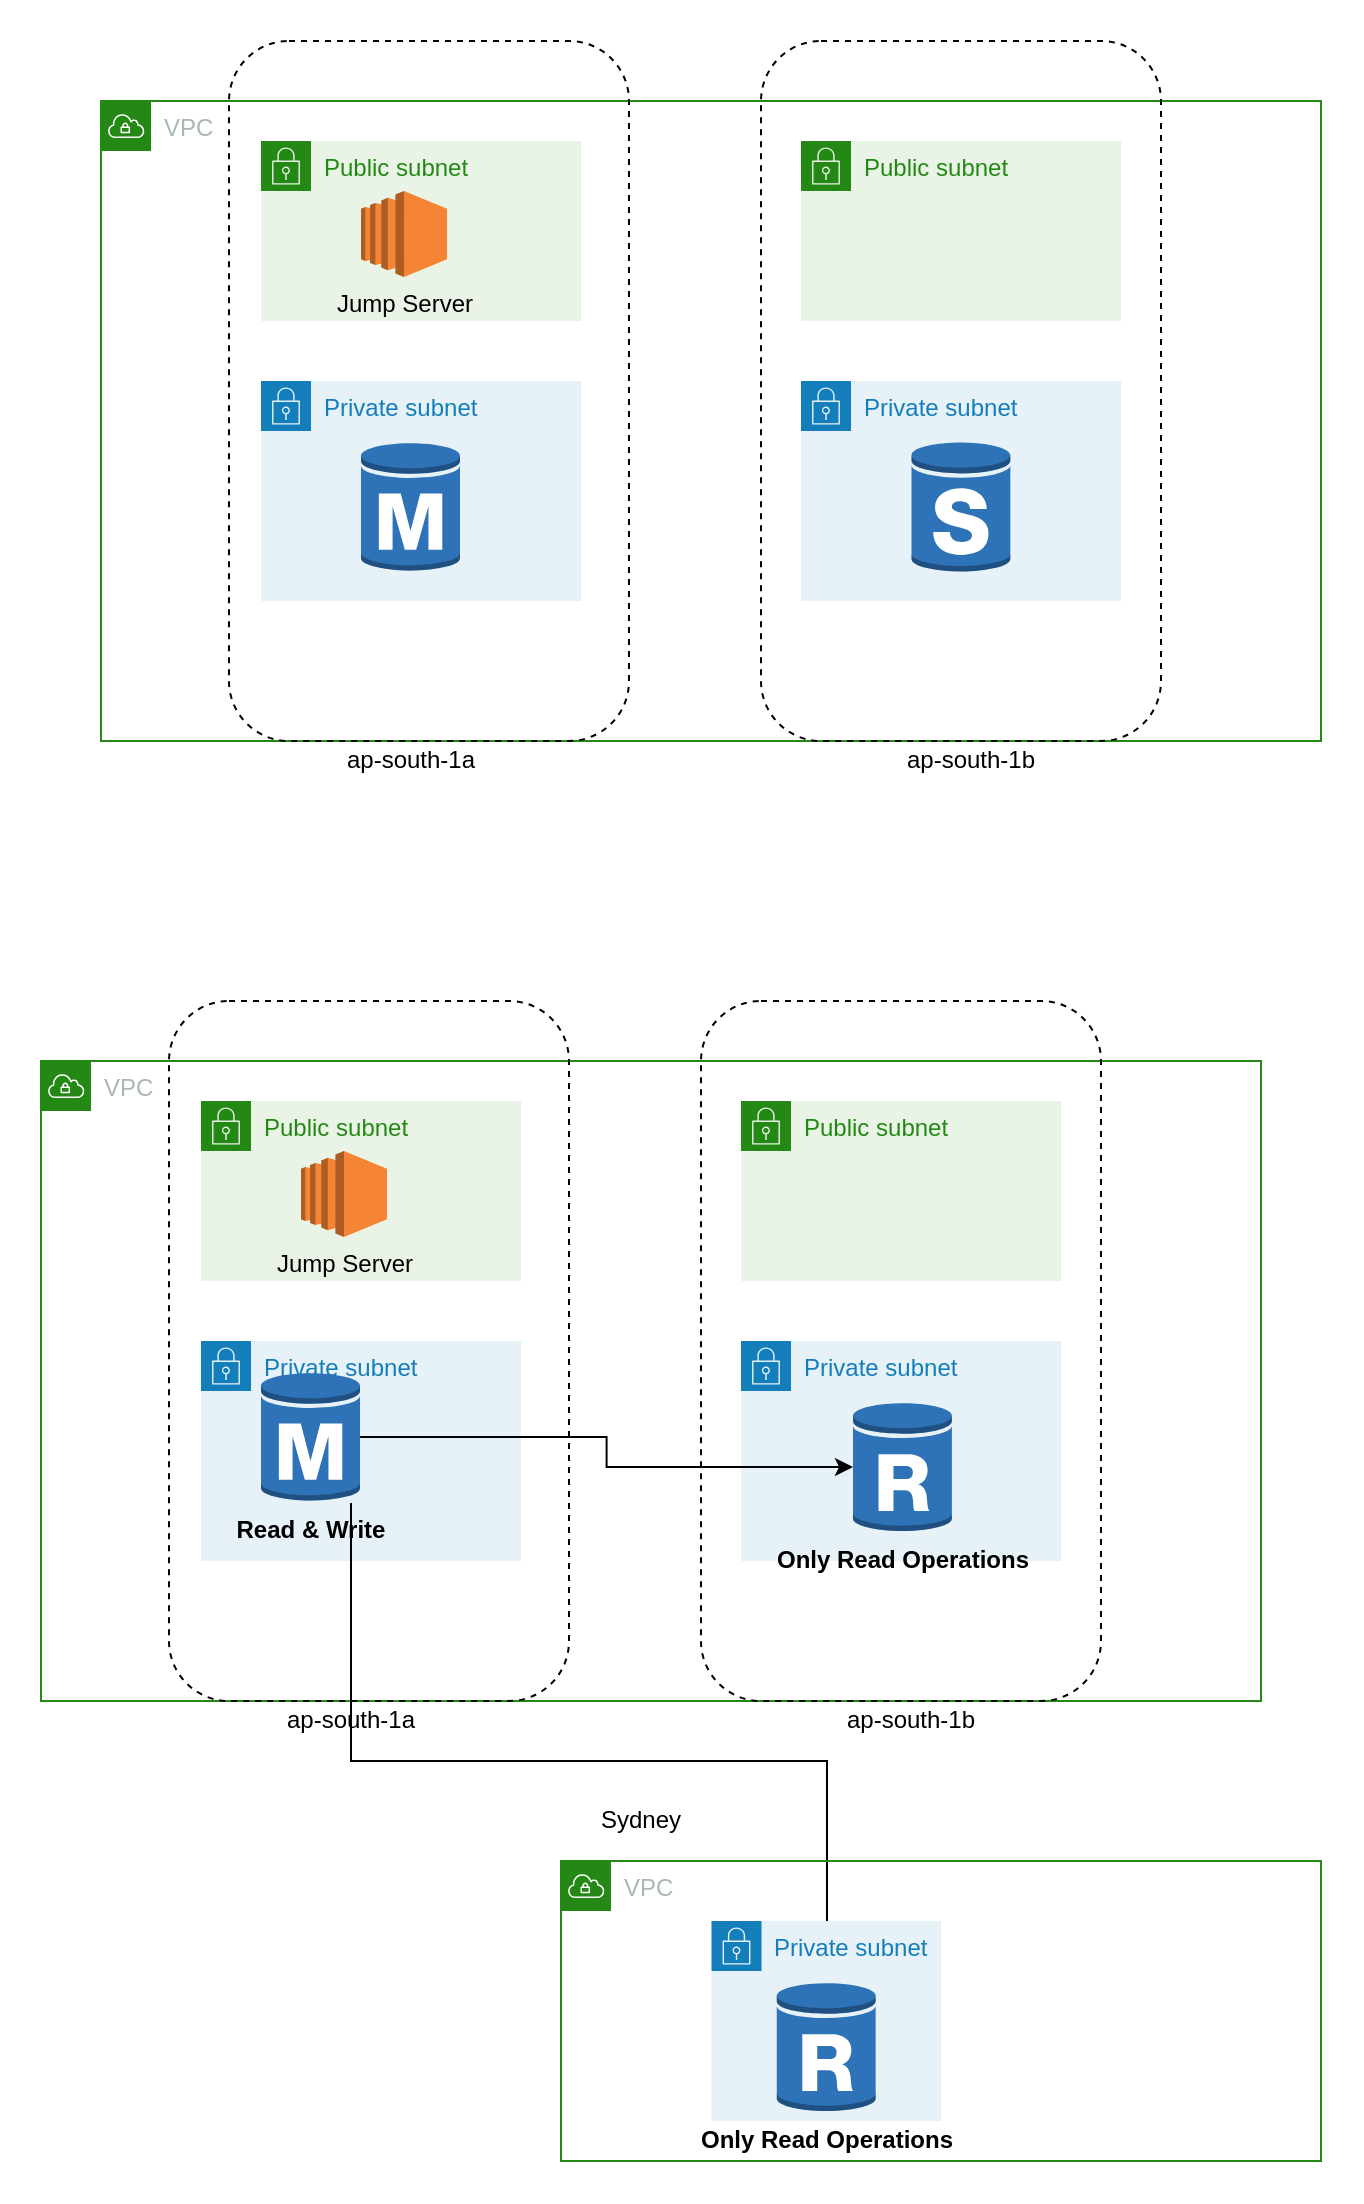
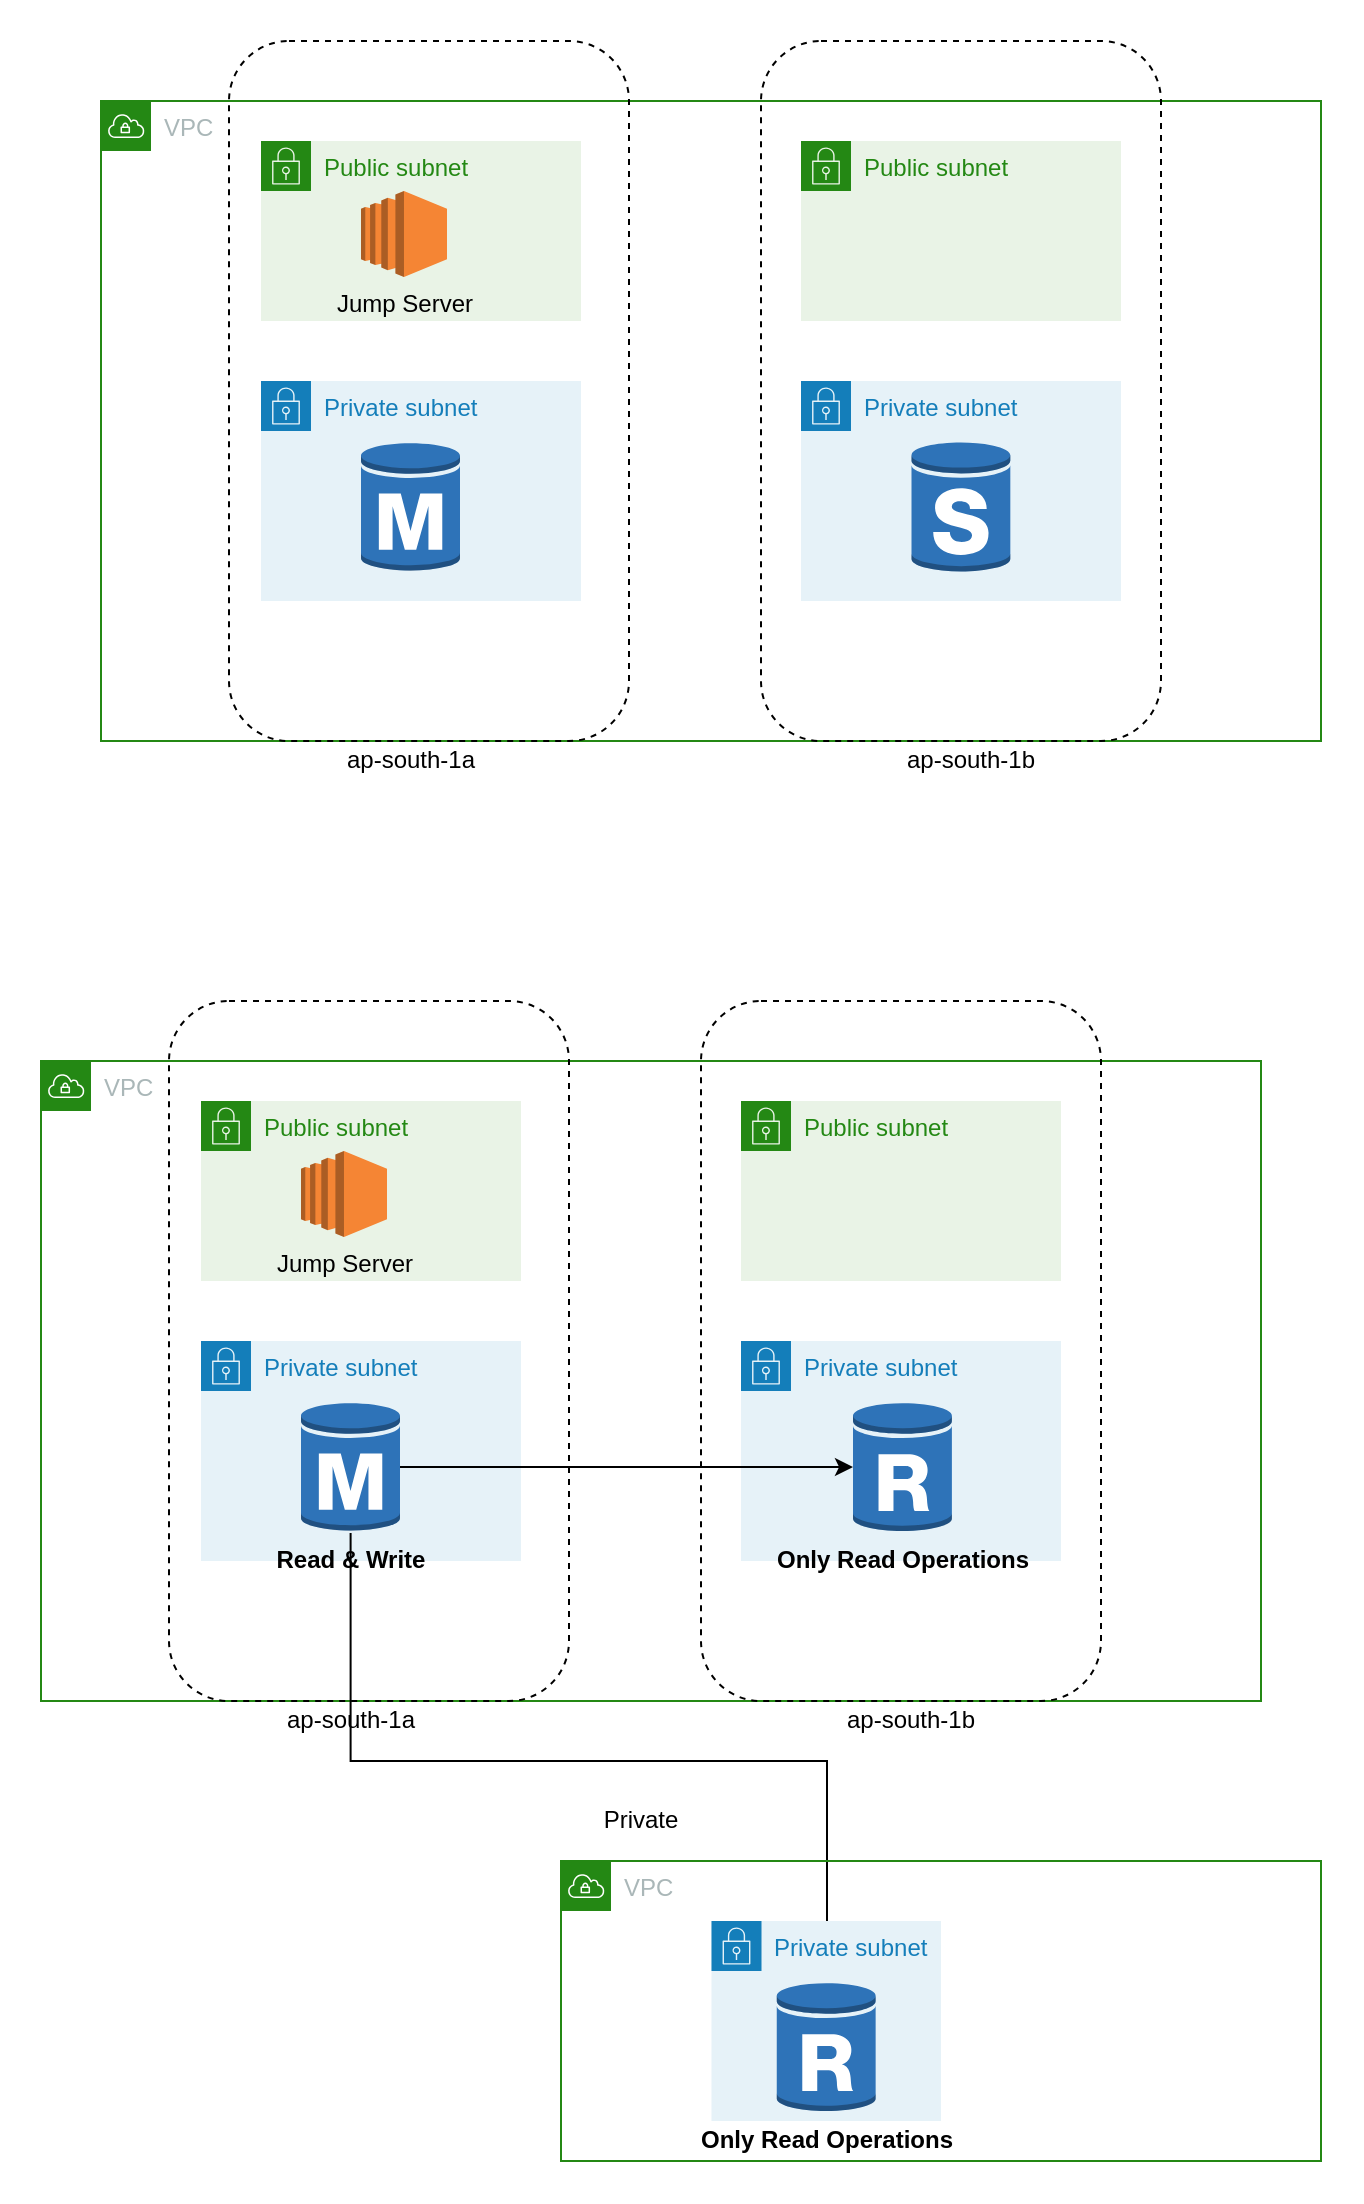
node "Read & Write": moved (311, 1437) -> (351, 1467)
node "Sydney": label "Sydney" -> "Private"
